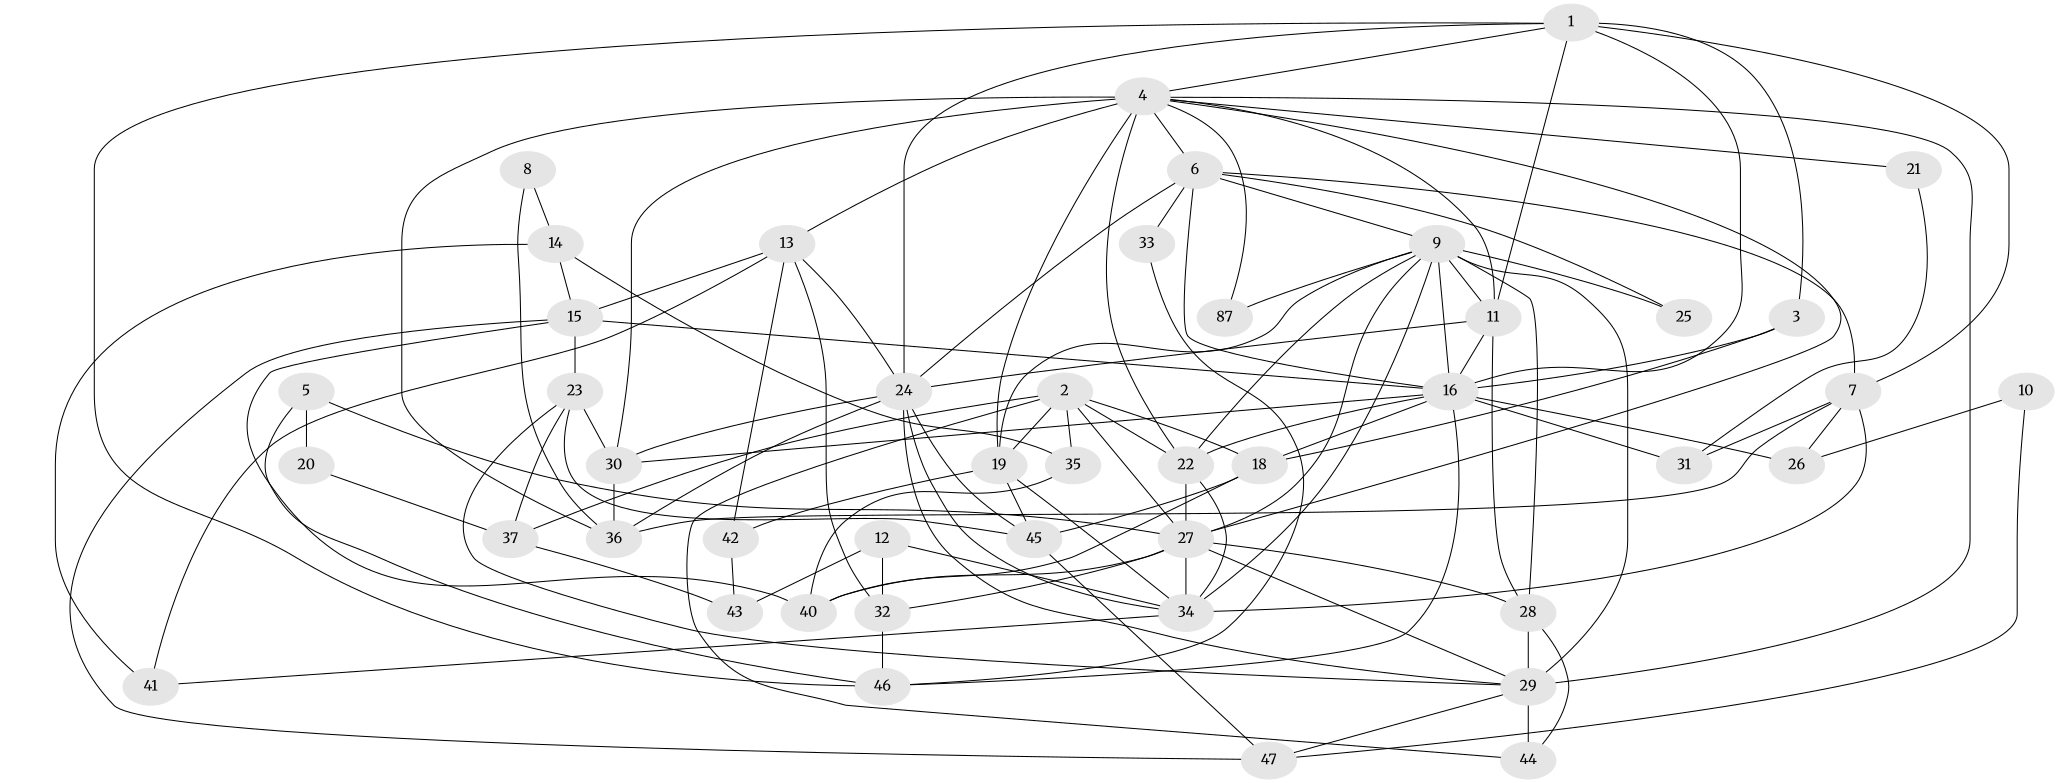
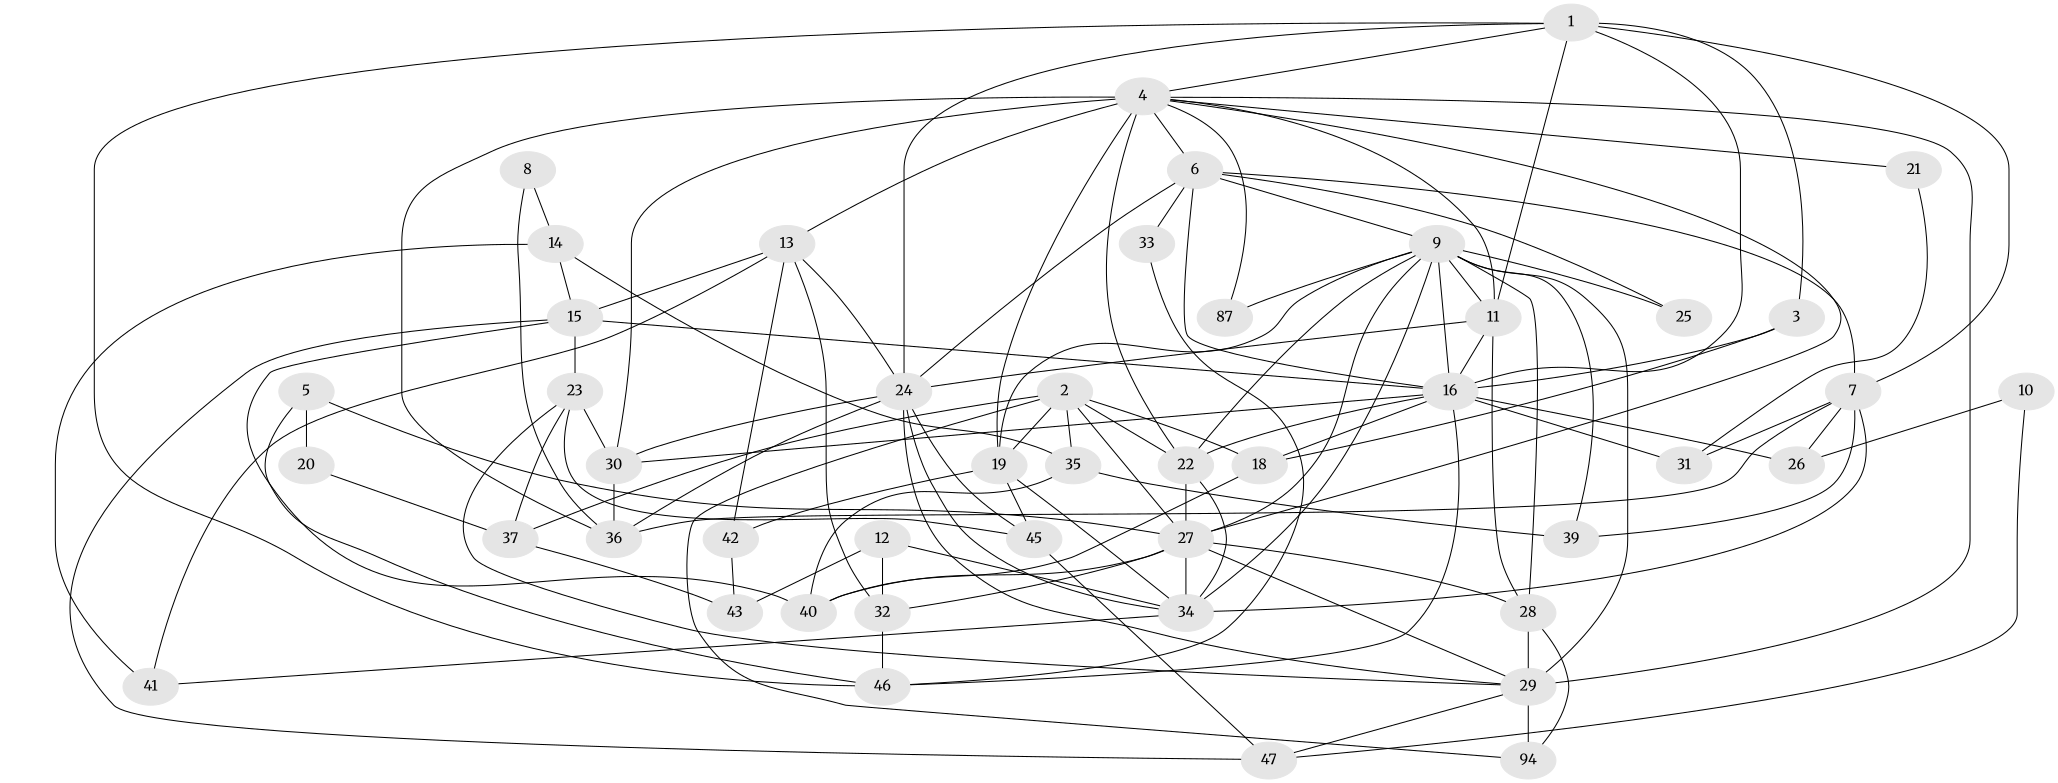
edge "18" -- "45": removed
node "39": added
node "44": label "44" -> "94"
